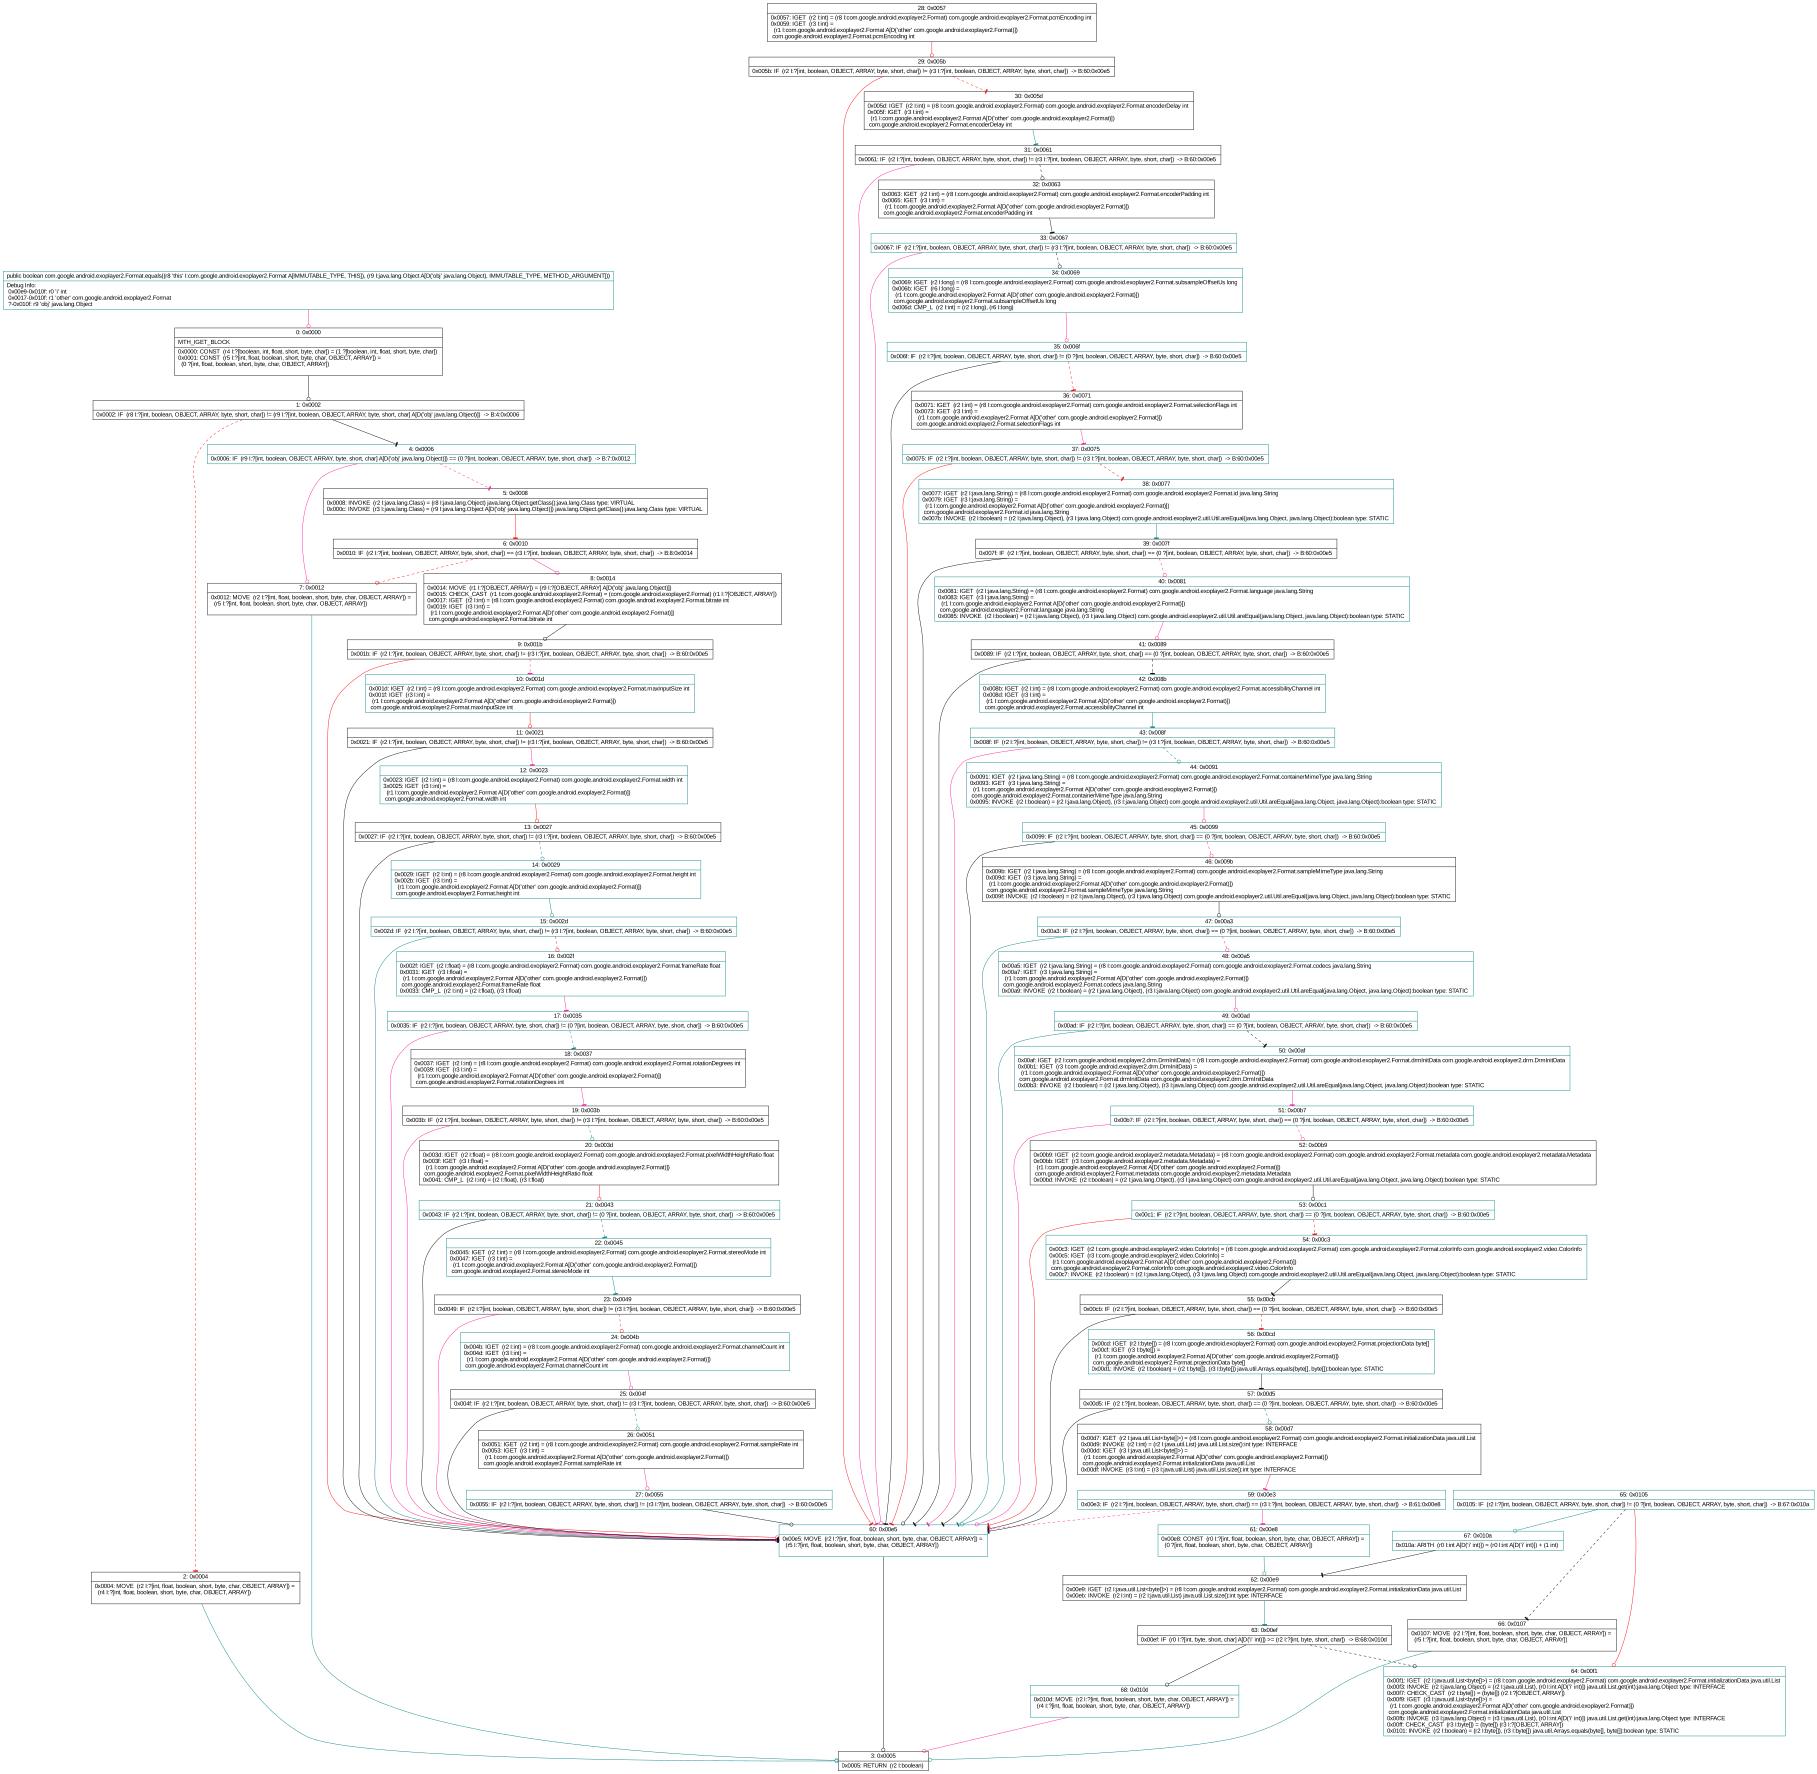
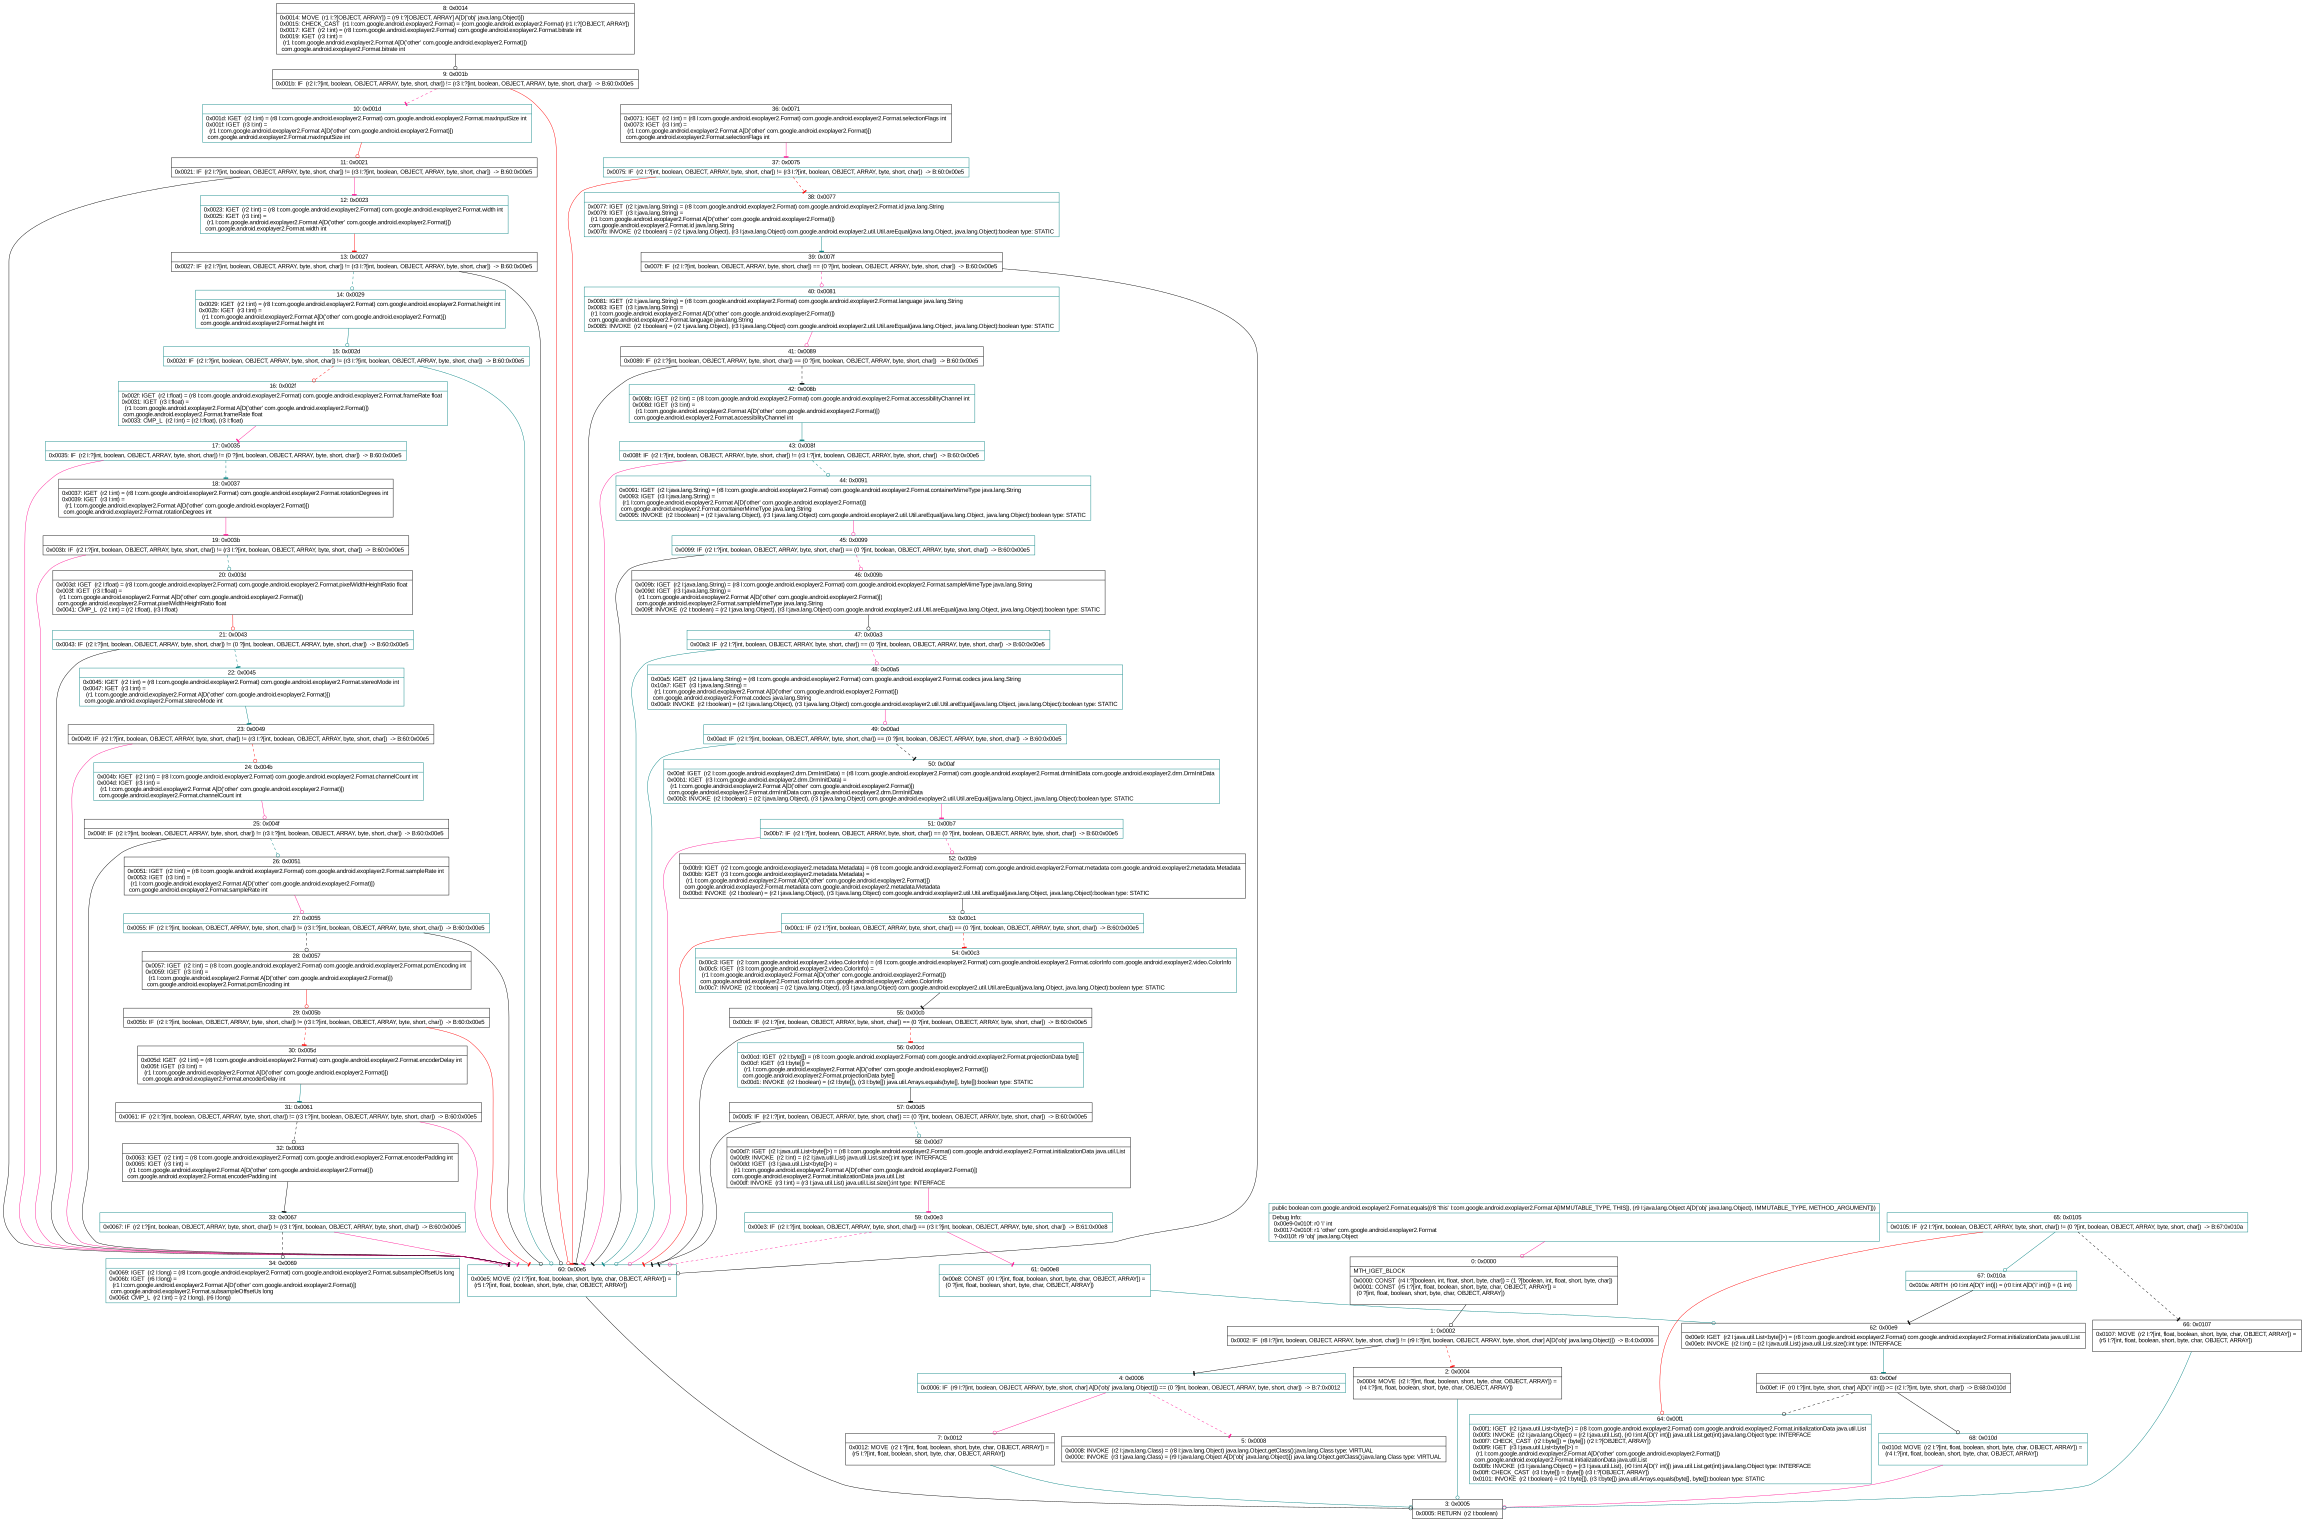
node "35: 0x006f": removed
node "6: 0x0010": removed
node "12: 0x0023": text "3x0025: IGET  (r3 I:int) =" -> "0x0025: IGET  (r3 I:int) ="
edge "12: 0x0023" -> "13: 0x0027": arrowhead odot -> tee
edge "27: 0x0055" -> "28: 0x0057": added
node "48: 0x00a5": text "0x00a7: IGET  (r3 I:java.lang.String) =" -> "0x10a7: IGET  (r3 I:java.lang.String) ="
